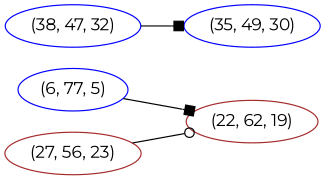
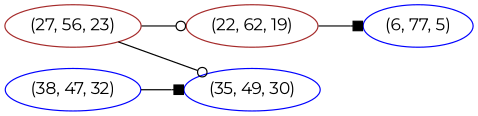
edge "(27, 56, 23)" -> "(35, 49, 30)": added
edge "(6, 77, 5)" -> "(22, 62, 19)": reversed
